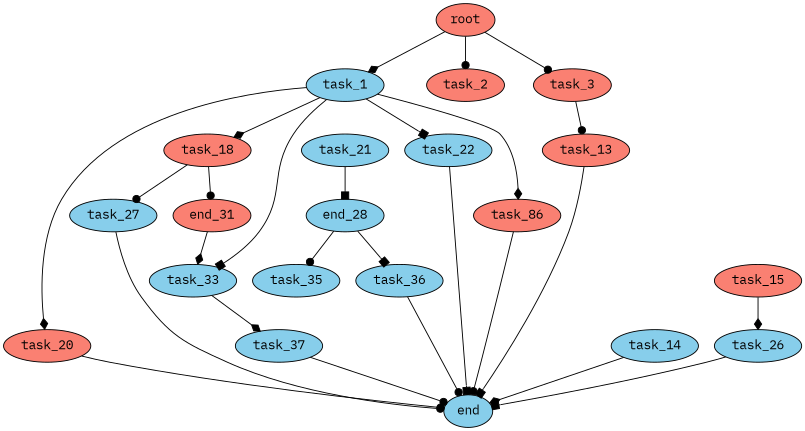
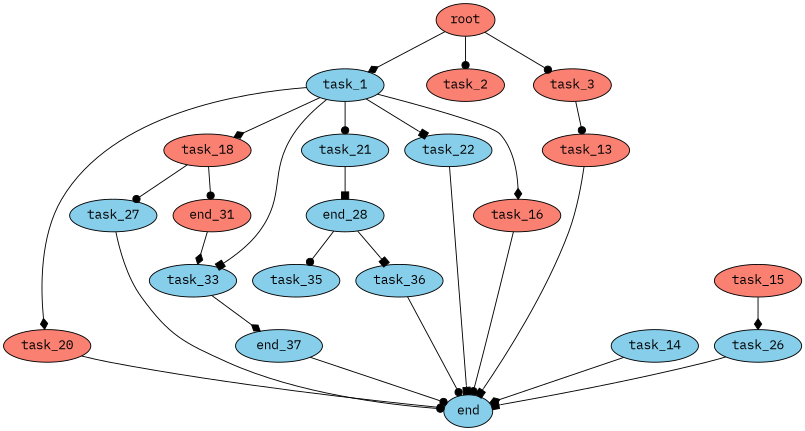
edge "task_1" -> "task_21": added
node "task_86": label "task_86" -> "task_16"
node "task_37": label "task_37" -> "end_37"
